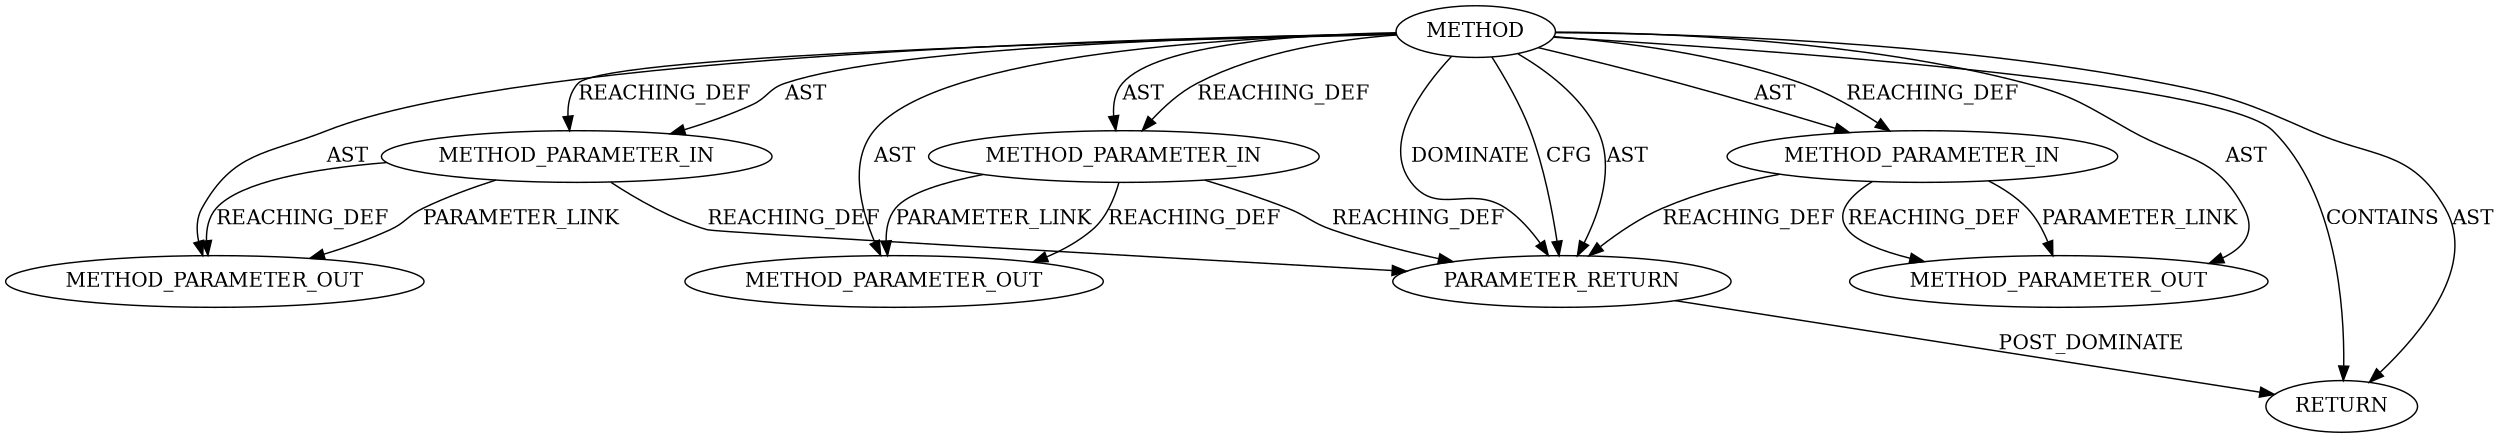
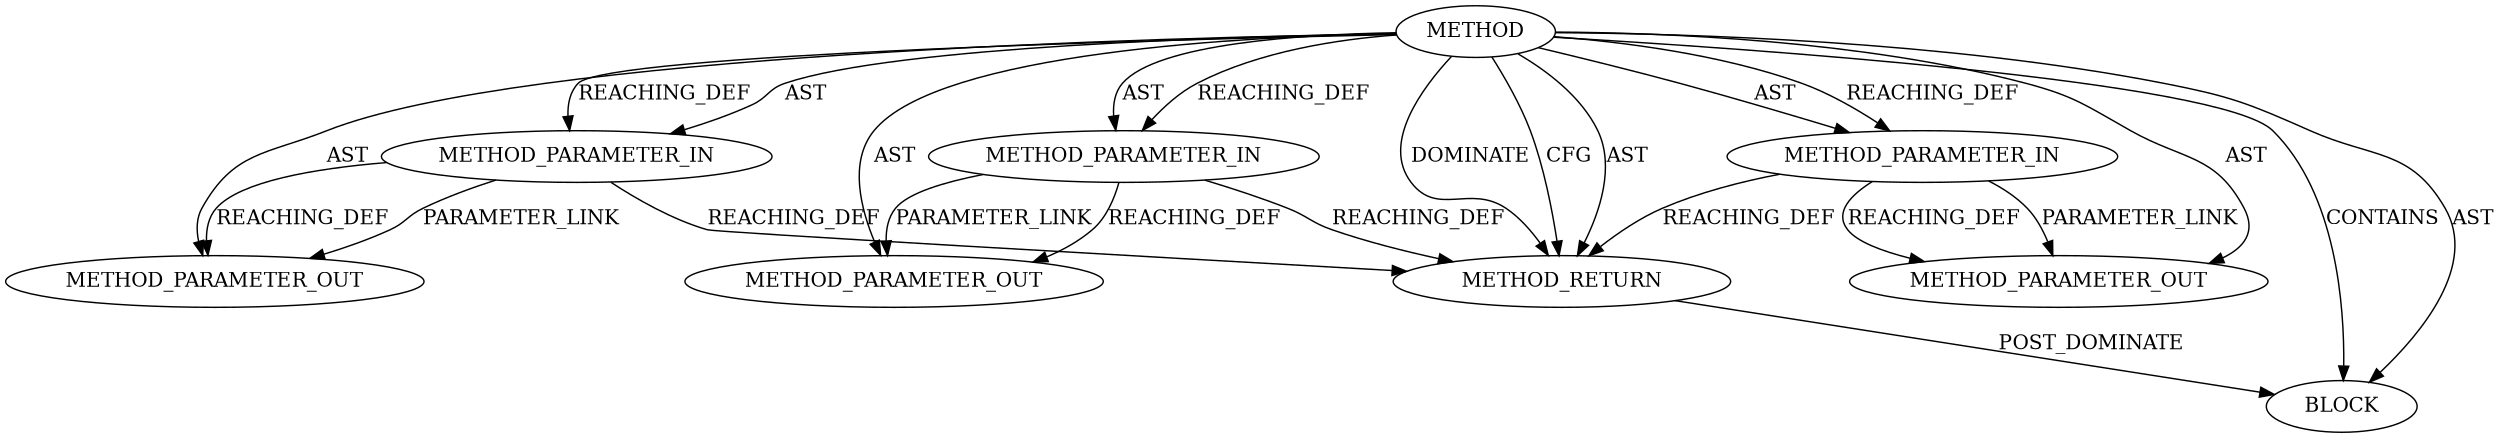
node "PARAMETER_RETURN": label "PARAMETER_RETURN" -> "METHOD_RETURN"
node "RETURN": label "RETURN" -> "BLOCK"
